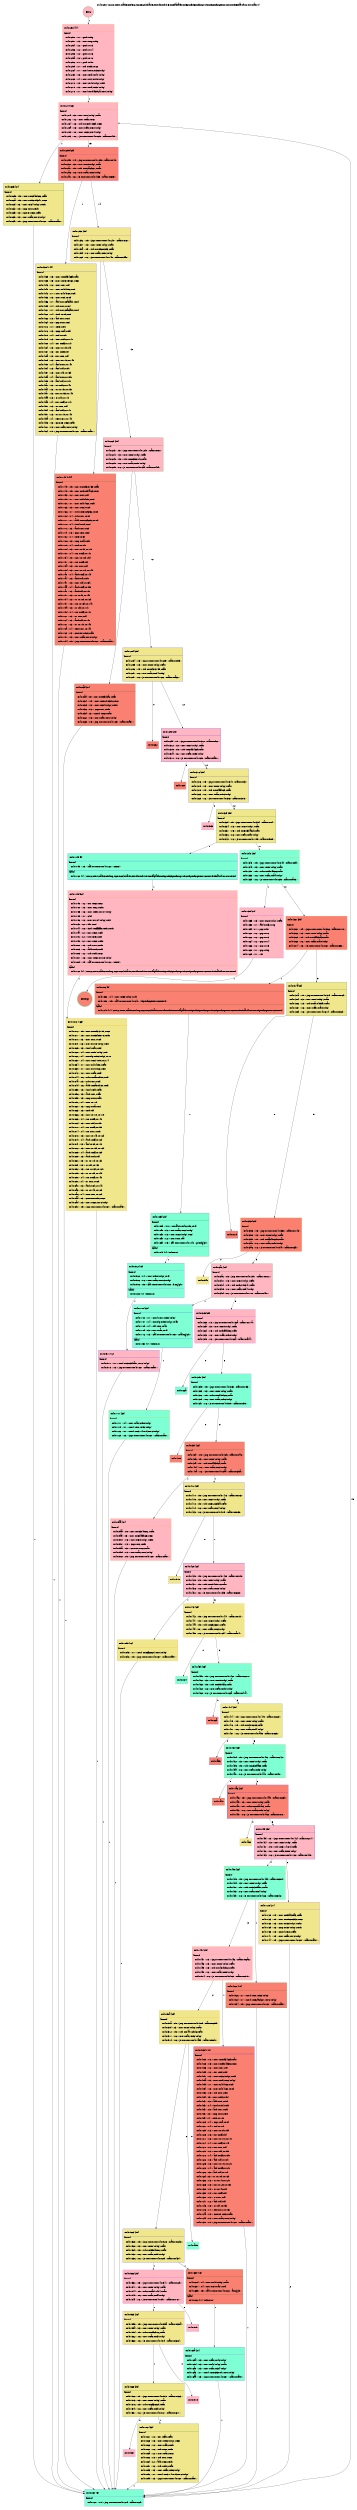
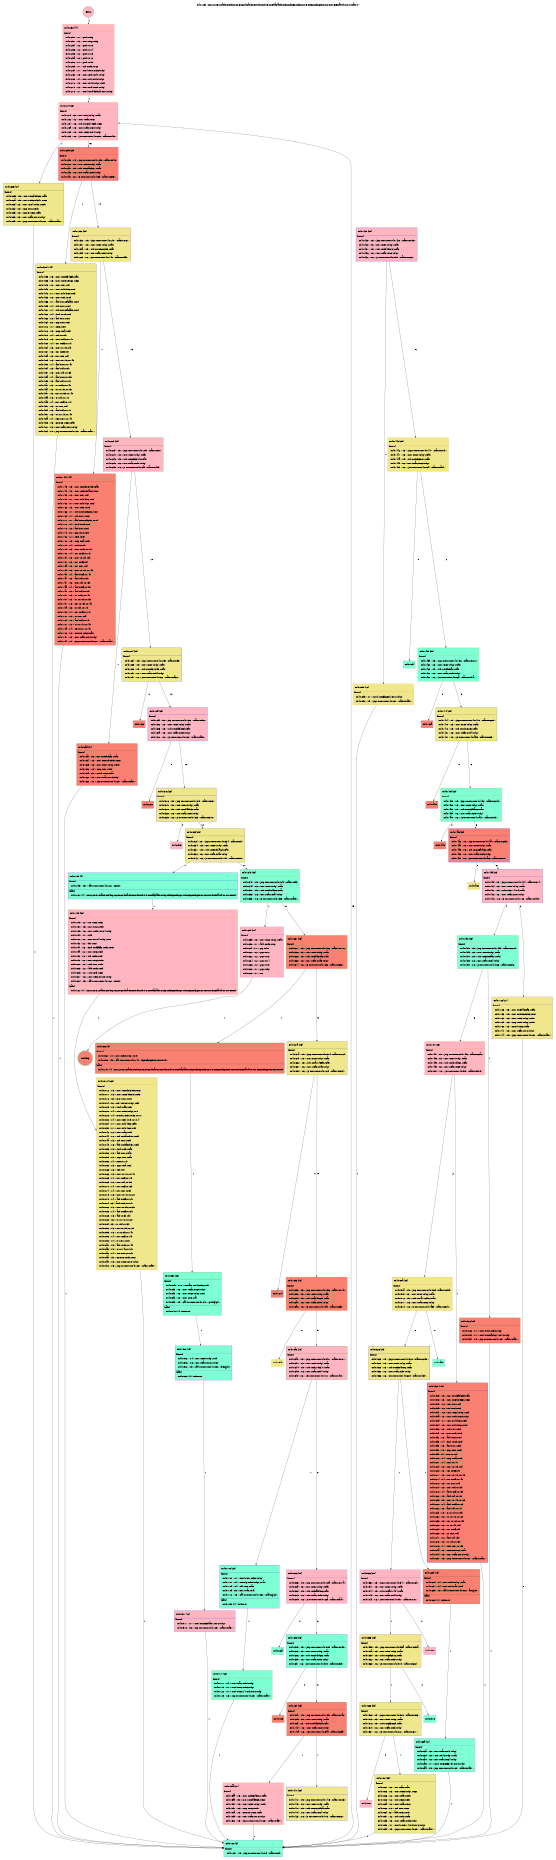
edge "0x401410 [25]" -> "0x401429 [25]": removed, label "7"
node "0x401b15": removed
node "0x40191d": fillcolor lightpink -> aquamarine
